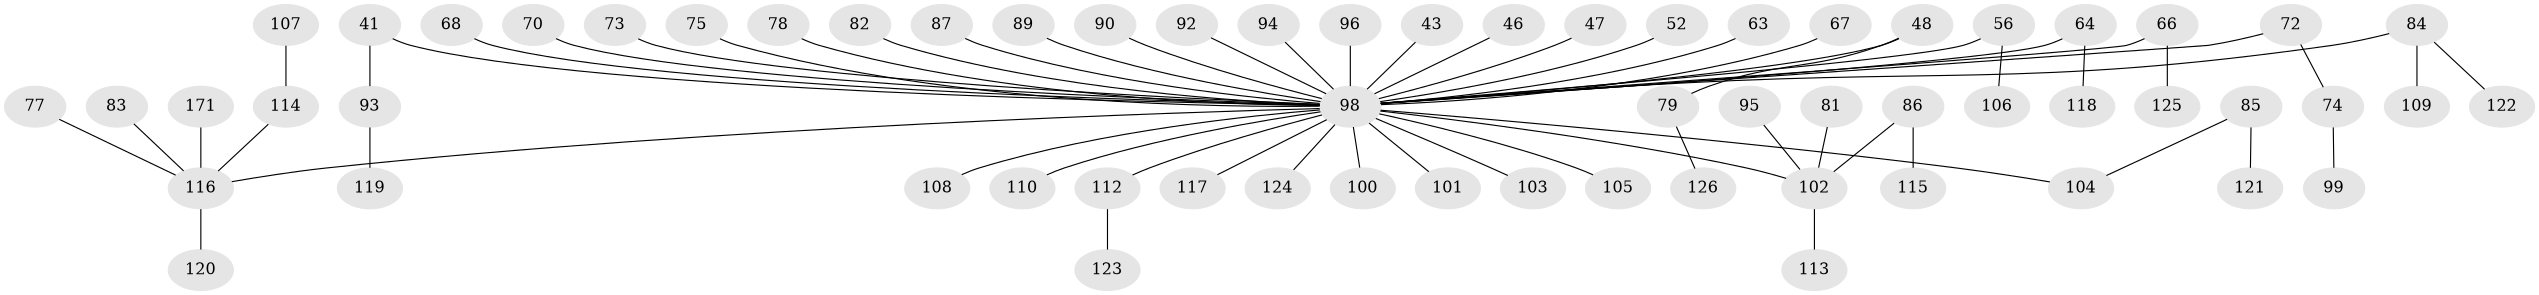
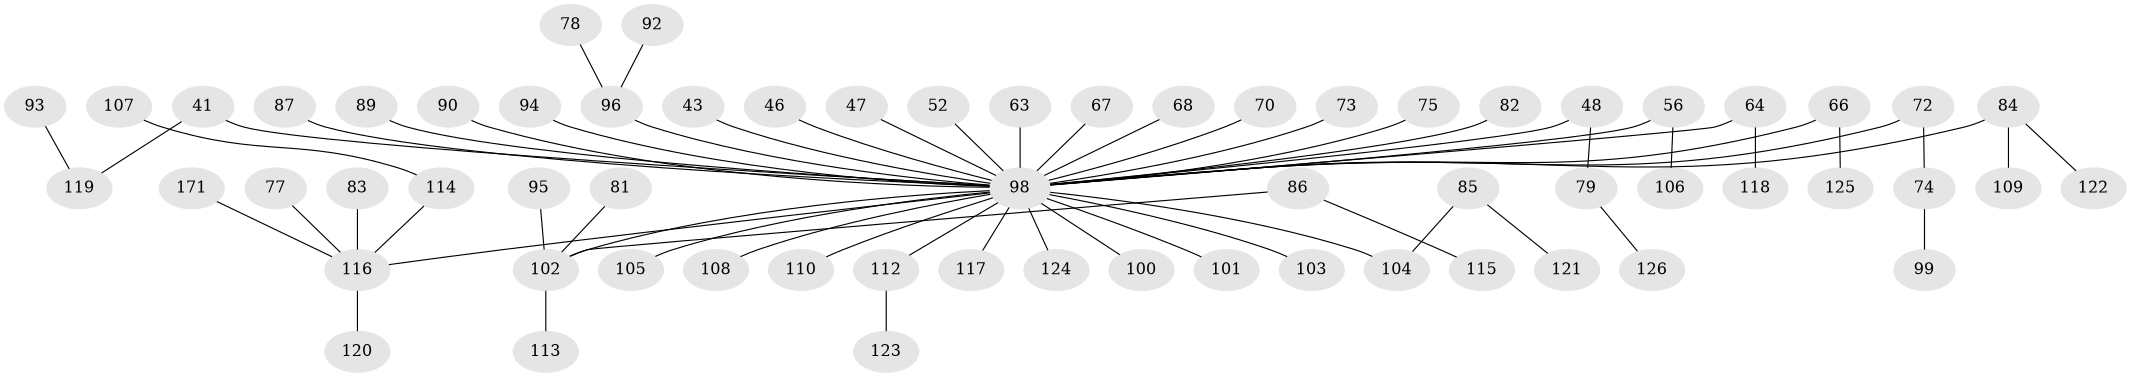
edge "41" -- "93": now "41" -- "119"
edge "92" -- "98": now "92" -- "96"
edge "78" -- "98": now "78" -- "96"
